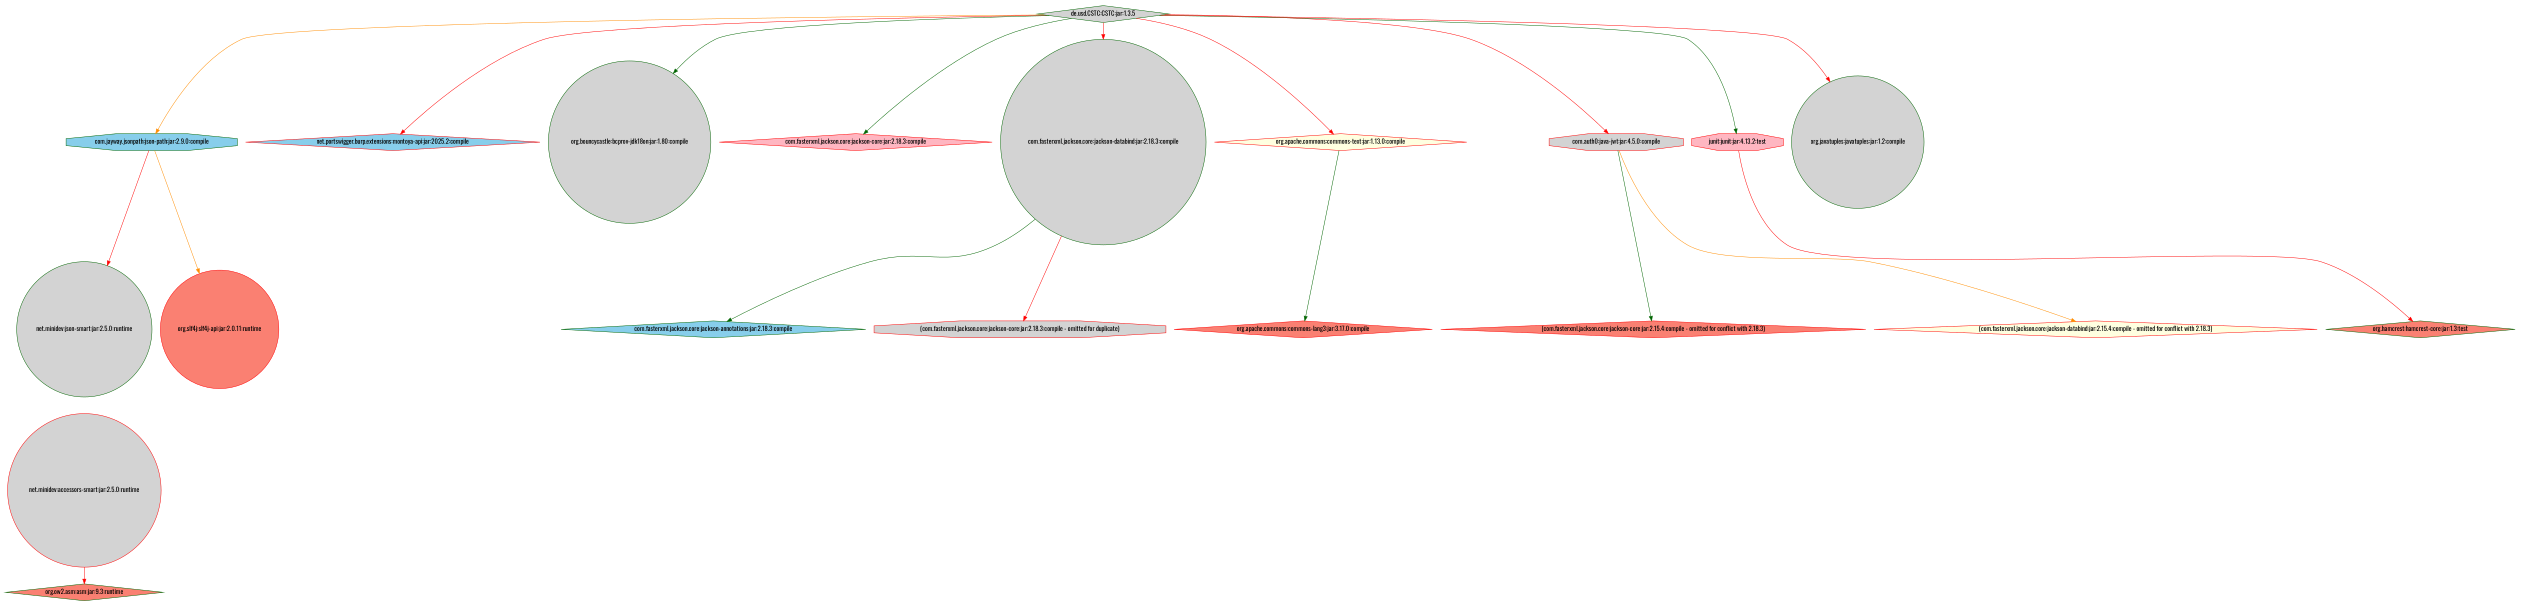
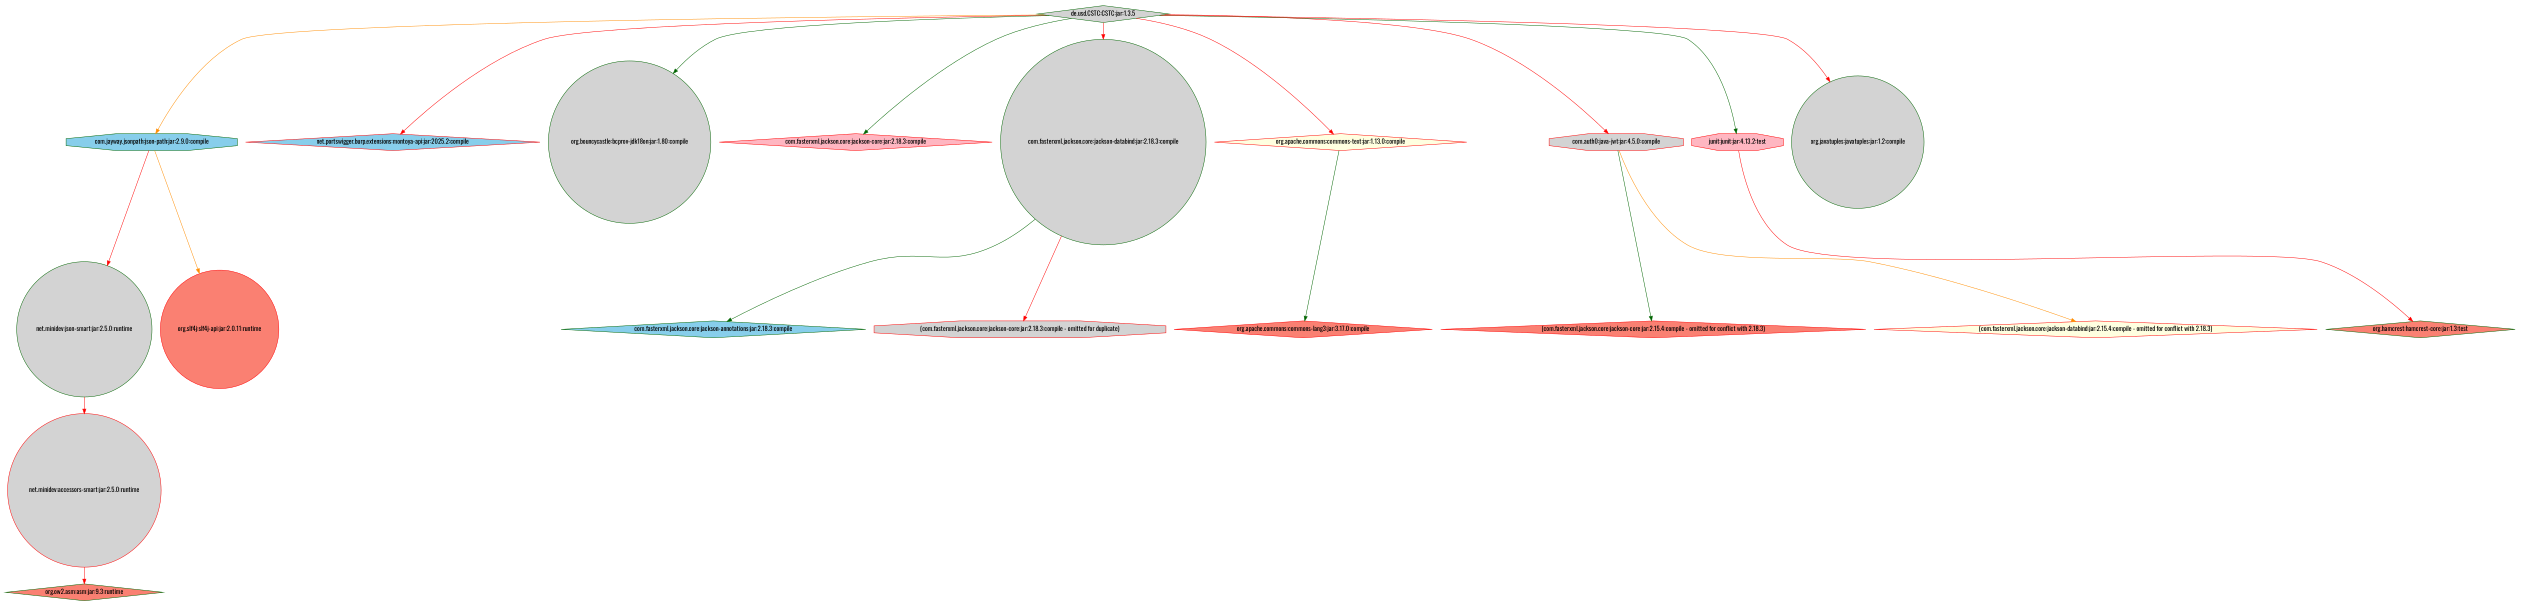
edge "net.minidev:json-smart:jar:2.5.0:runtime" -> "net.minidev:accessors-smart:jar:2.5.0:runtime": added
